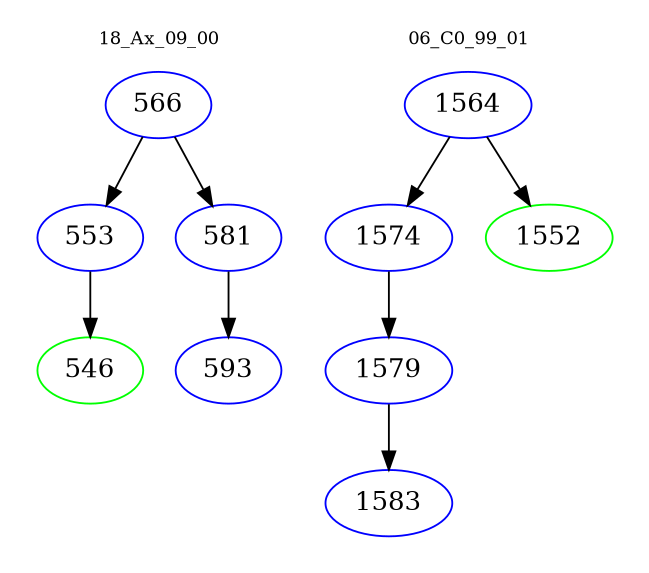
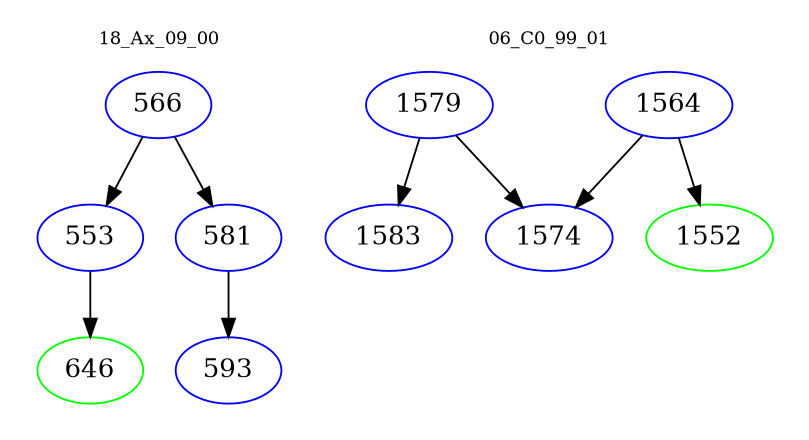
edge "1574" -> "1579": reversed
node "546": label "546" -> "646"
